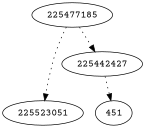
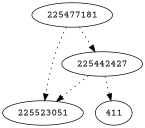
node "225477185": label "225477185" -> "225477181"
edge "225442427" -> "225523051": added
node "451": label "451" -> "411"
